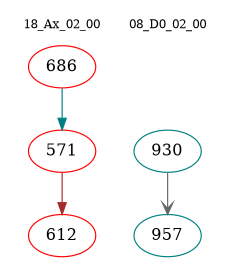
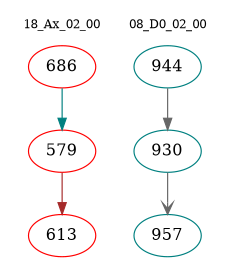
node "944": added
node "571": label "571" -> "579"
node "612": label "612" -> "613"
